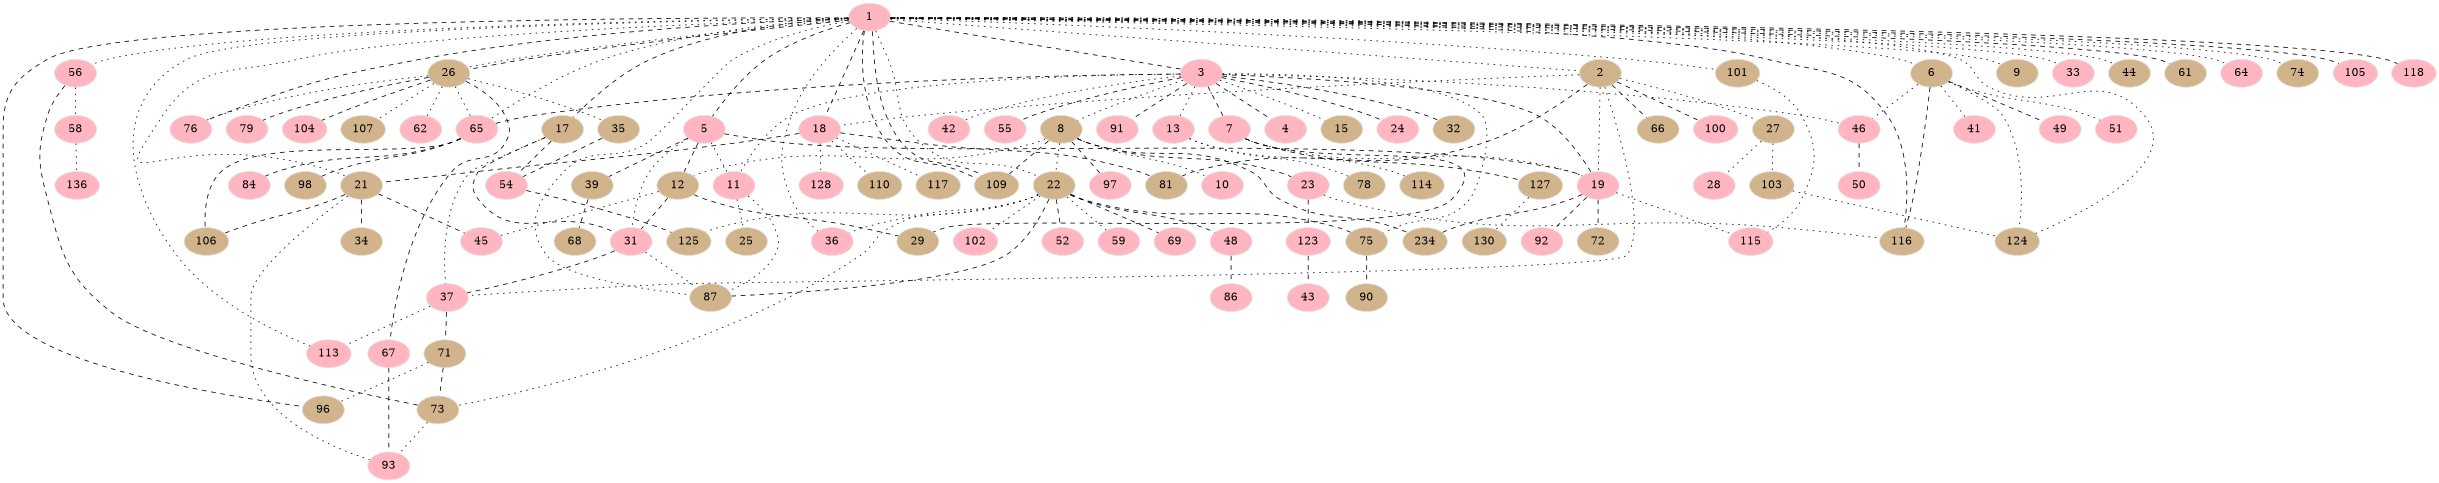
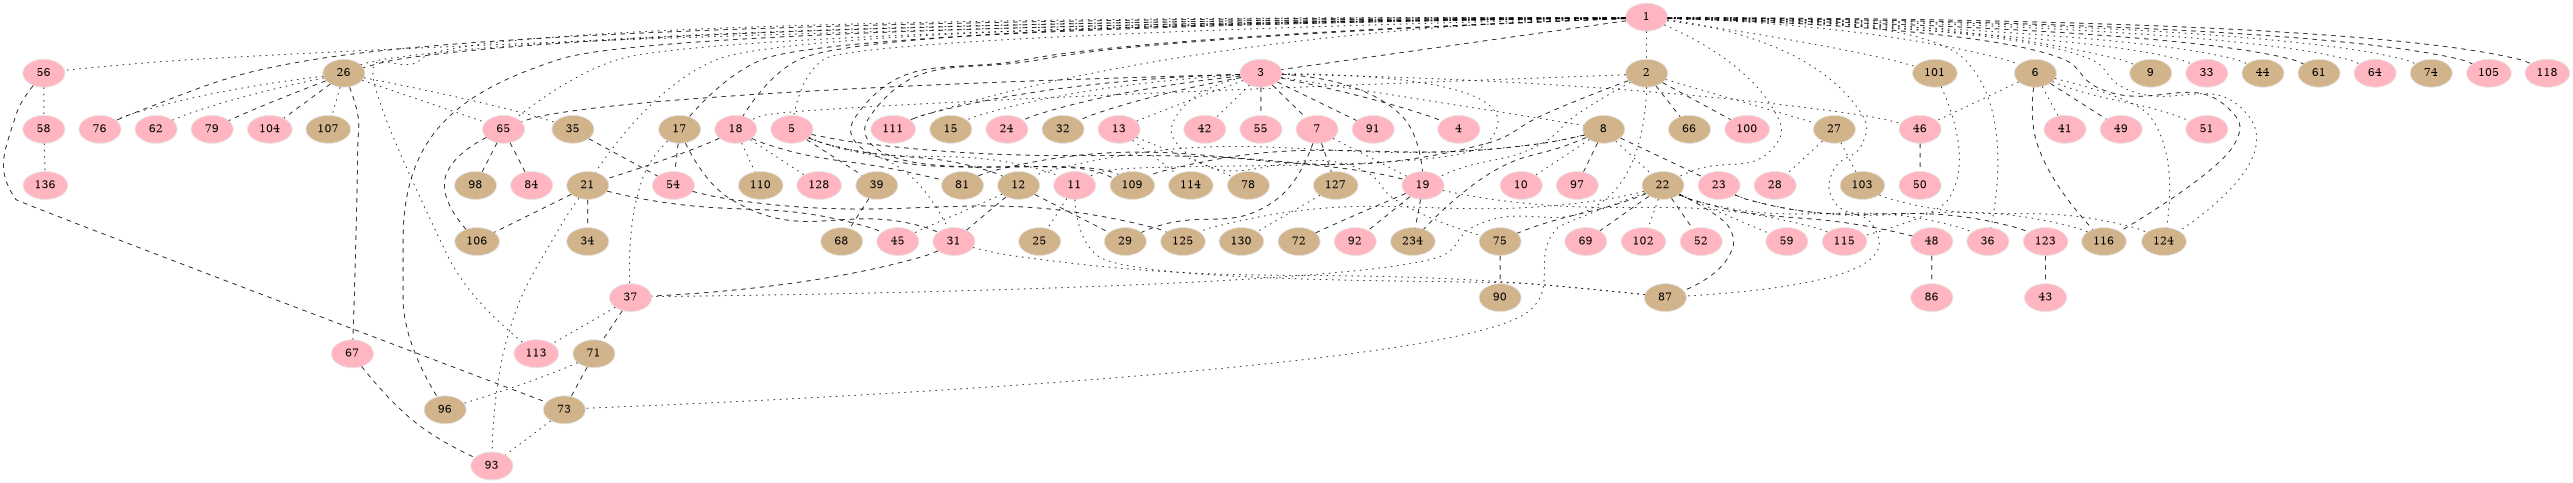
edge "1" -- "5": style dashed -> dotted
node "111": added
node "117": removed
